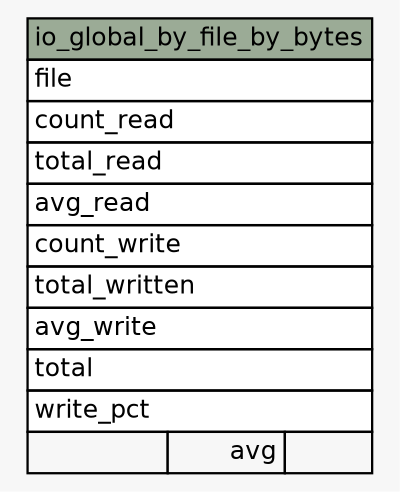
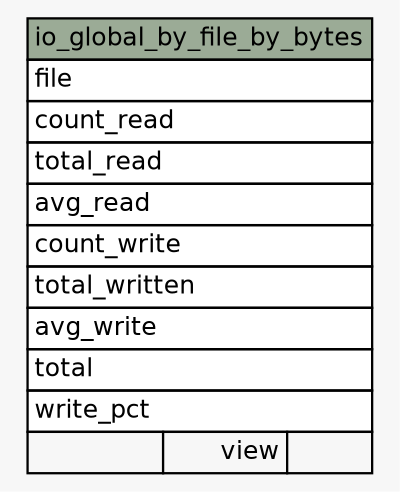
node "io_global_by_file_by_bytes": text "avg" -> "view"
